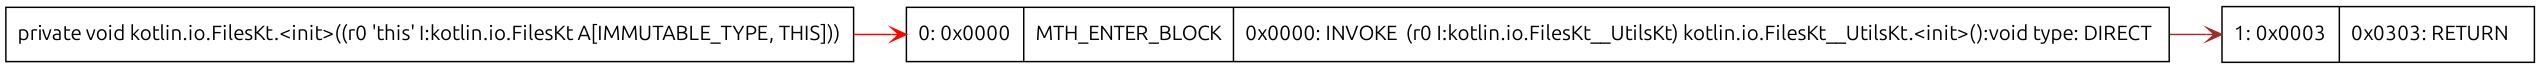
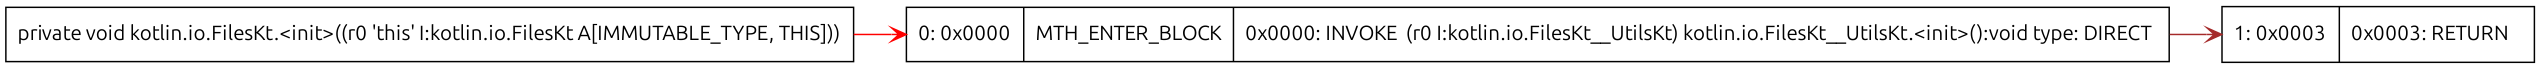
node "1: 0x0003": text "0x0303: RETURN" -> "0x0003: RETURN"
